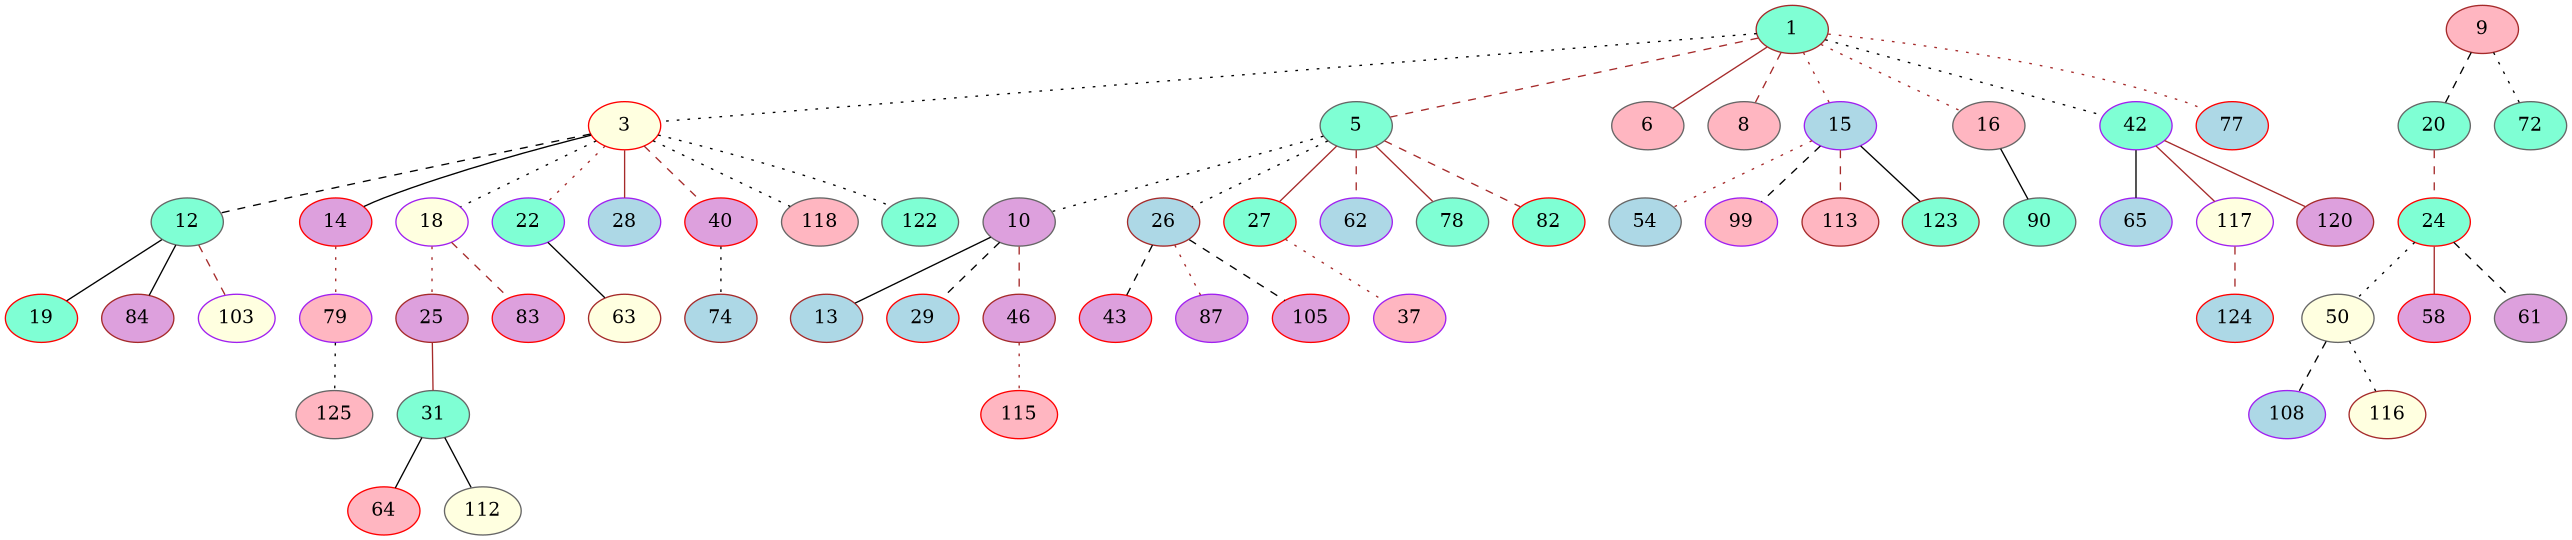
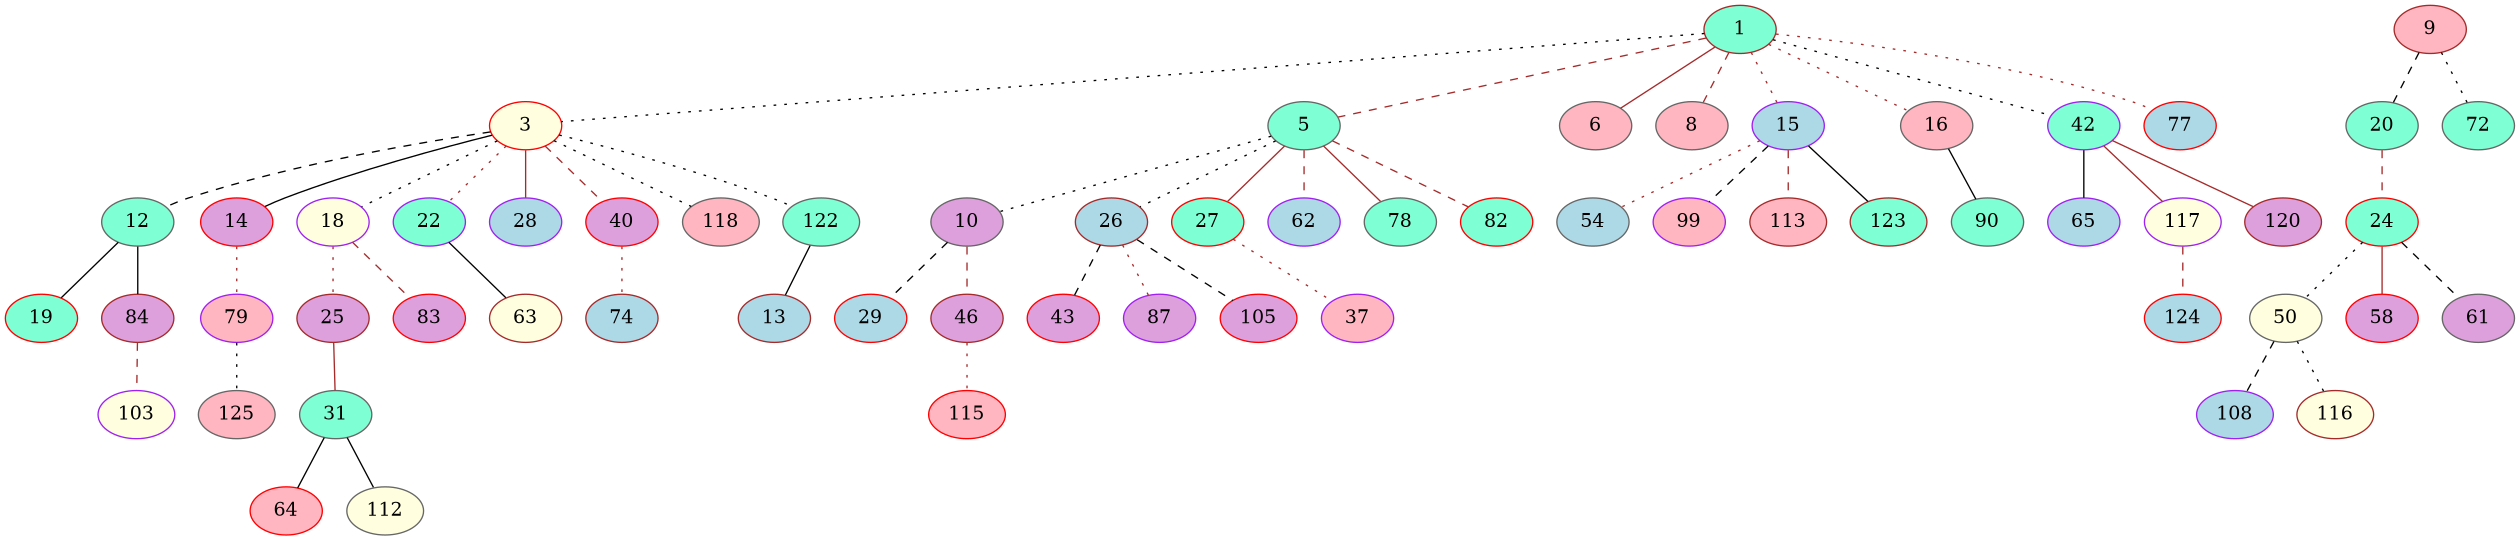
edge "12" -- "103": now "84" -- "103"
edge "40" -- "74": color black -> brown
edge "10" -- "13": now "122" -- "13"
